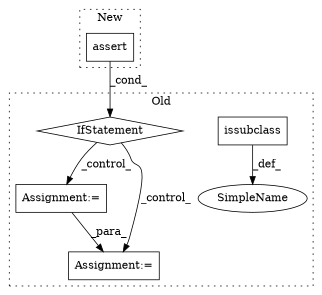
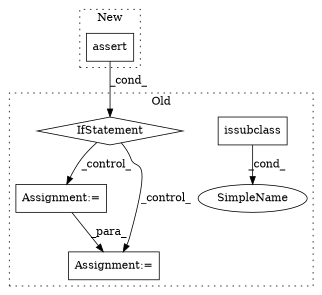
edge "issubclass" -> "SimpleName": label "_def_" -> "_cond_"
